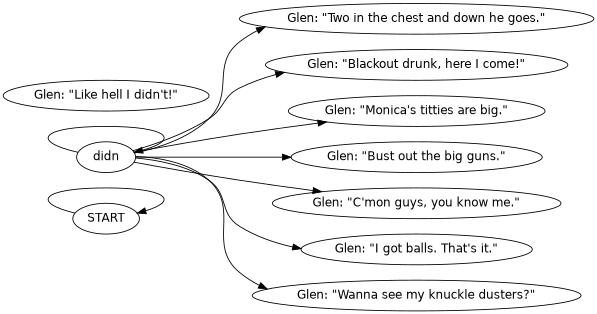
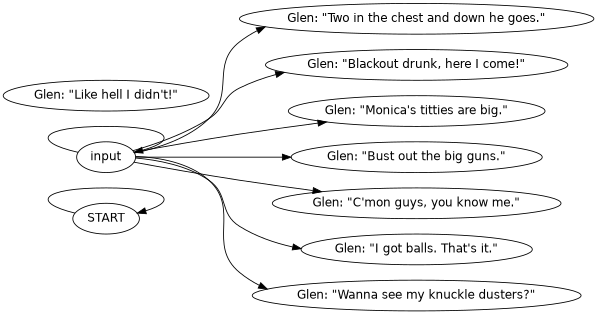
node "didn": label "didn" -> "input"
